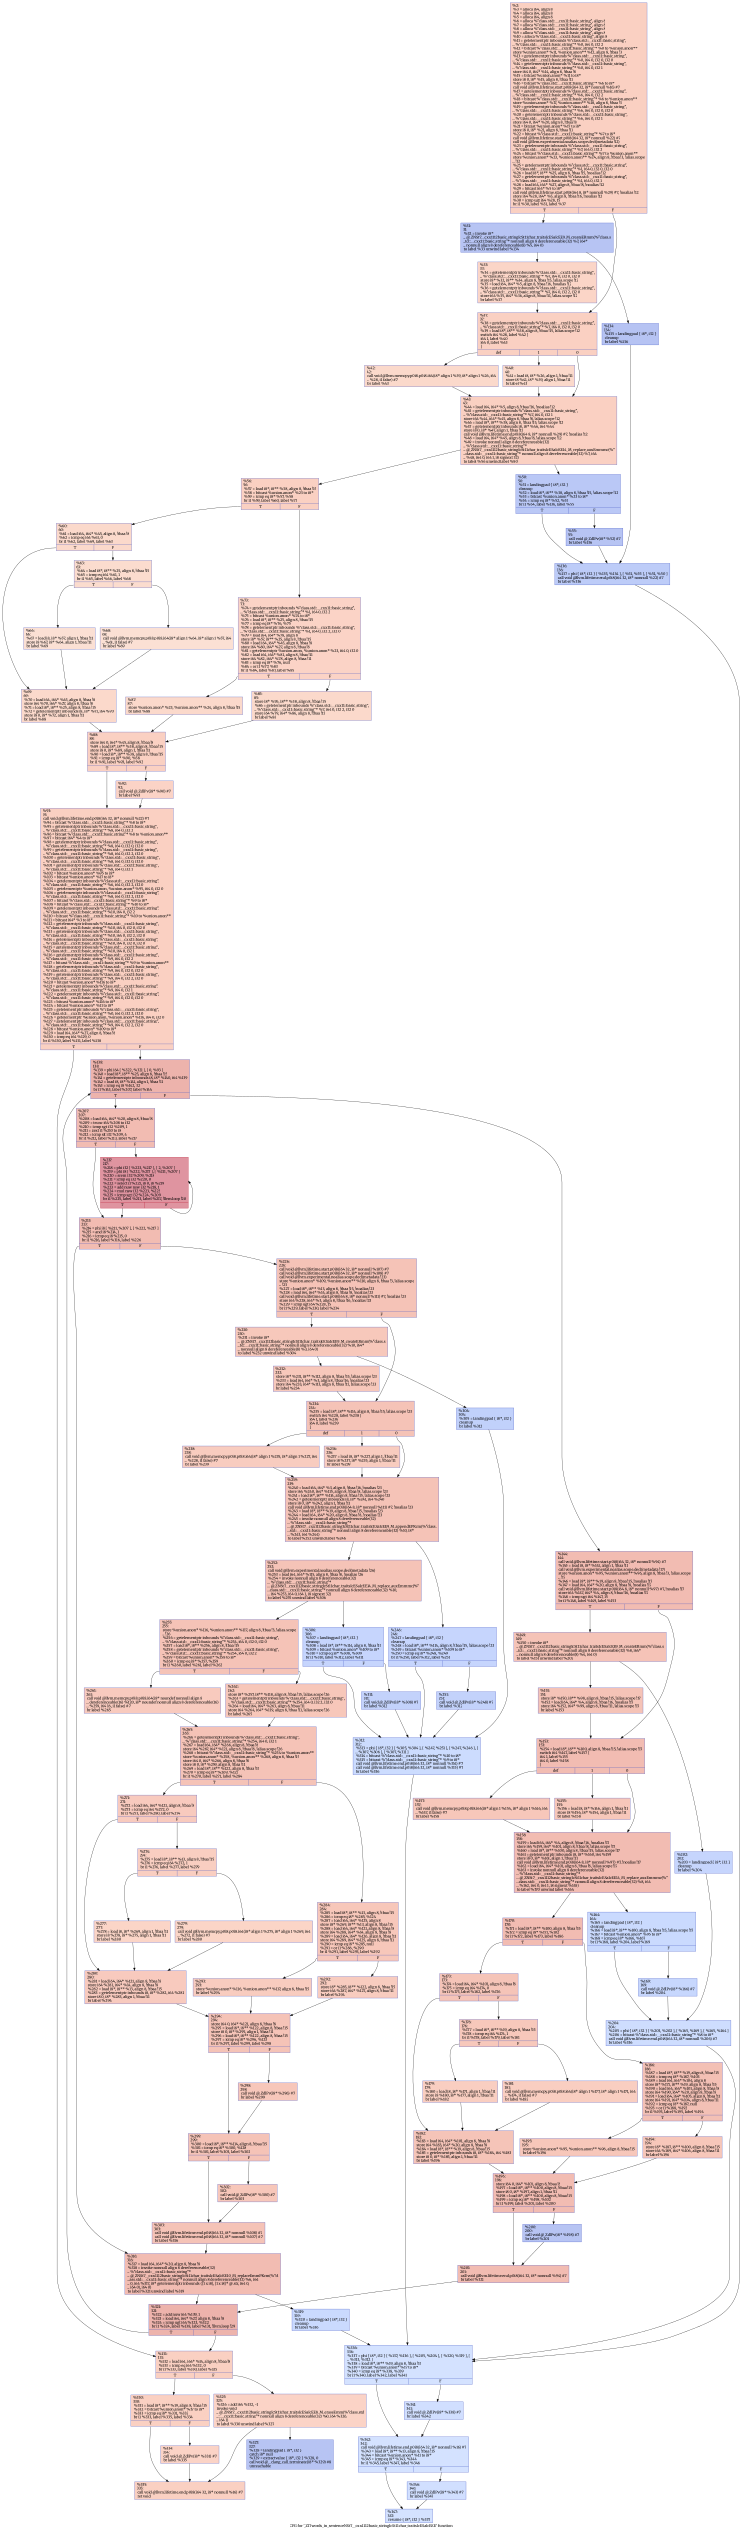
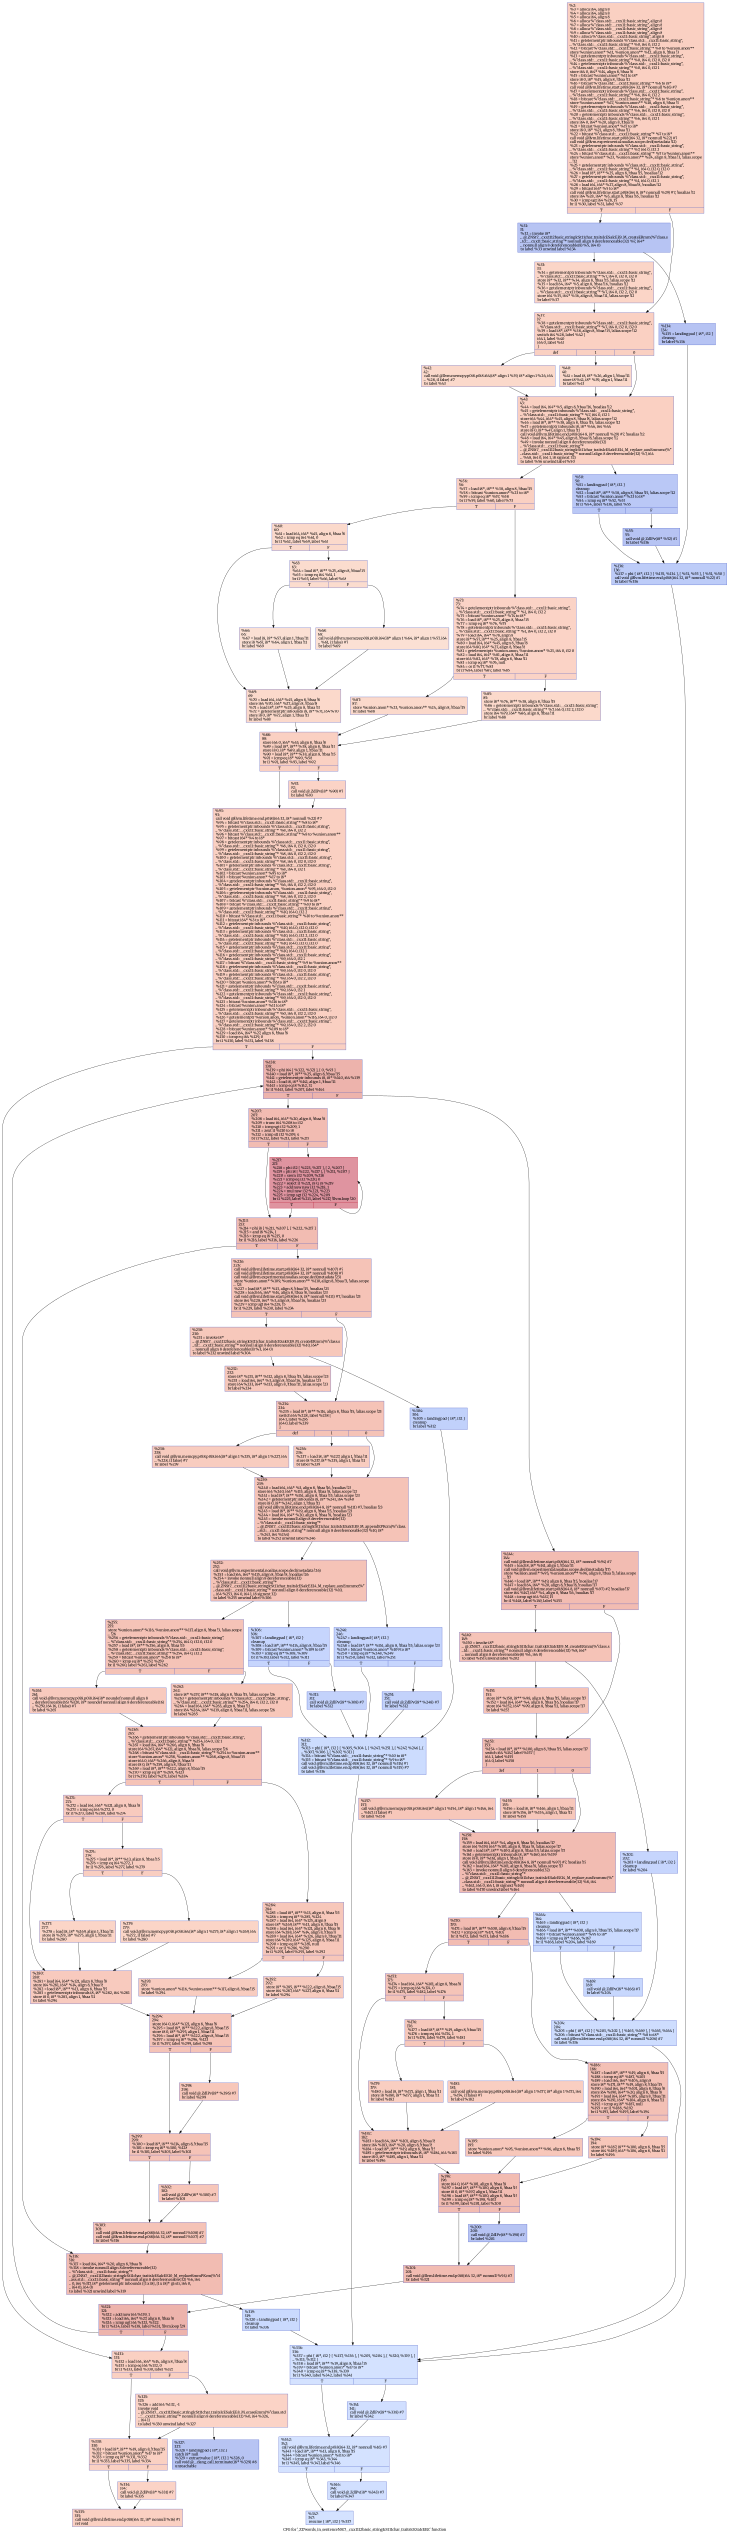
edge "%325:" -> "%335:": now "%325:" -> "%330:"
